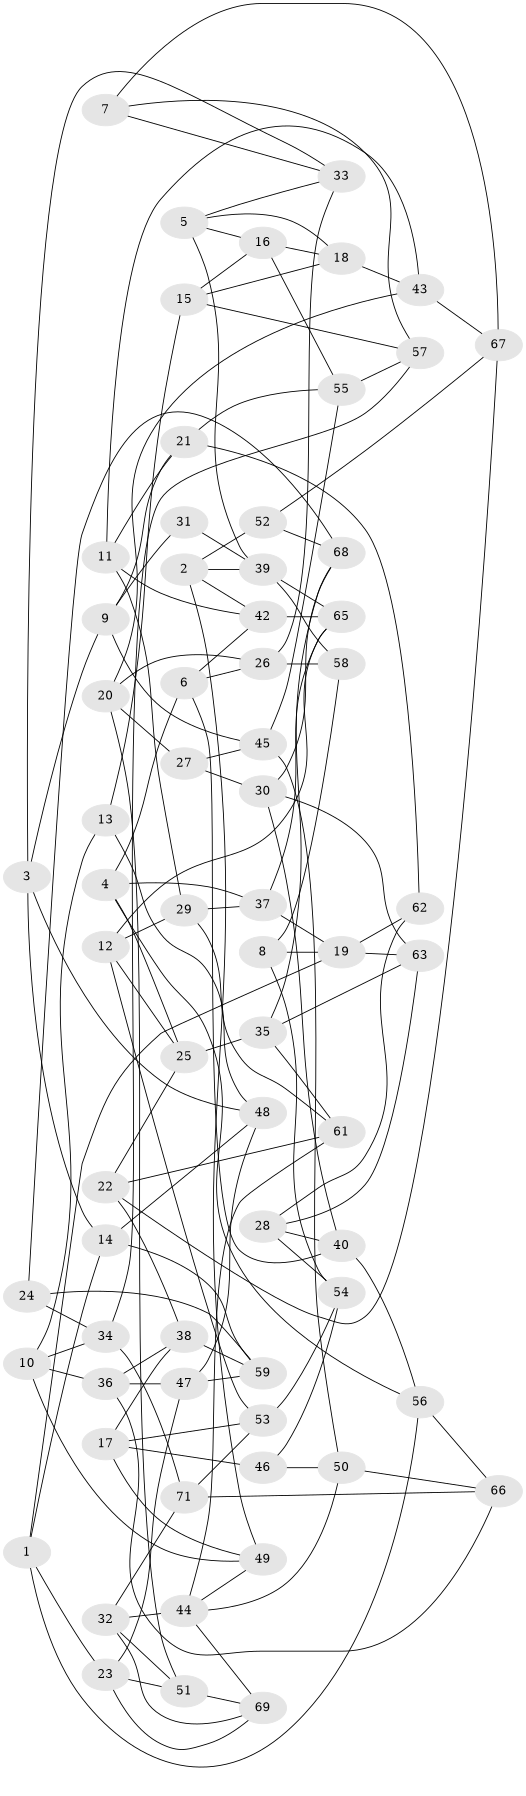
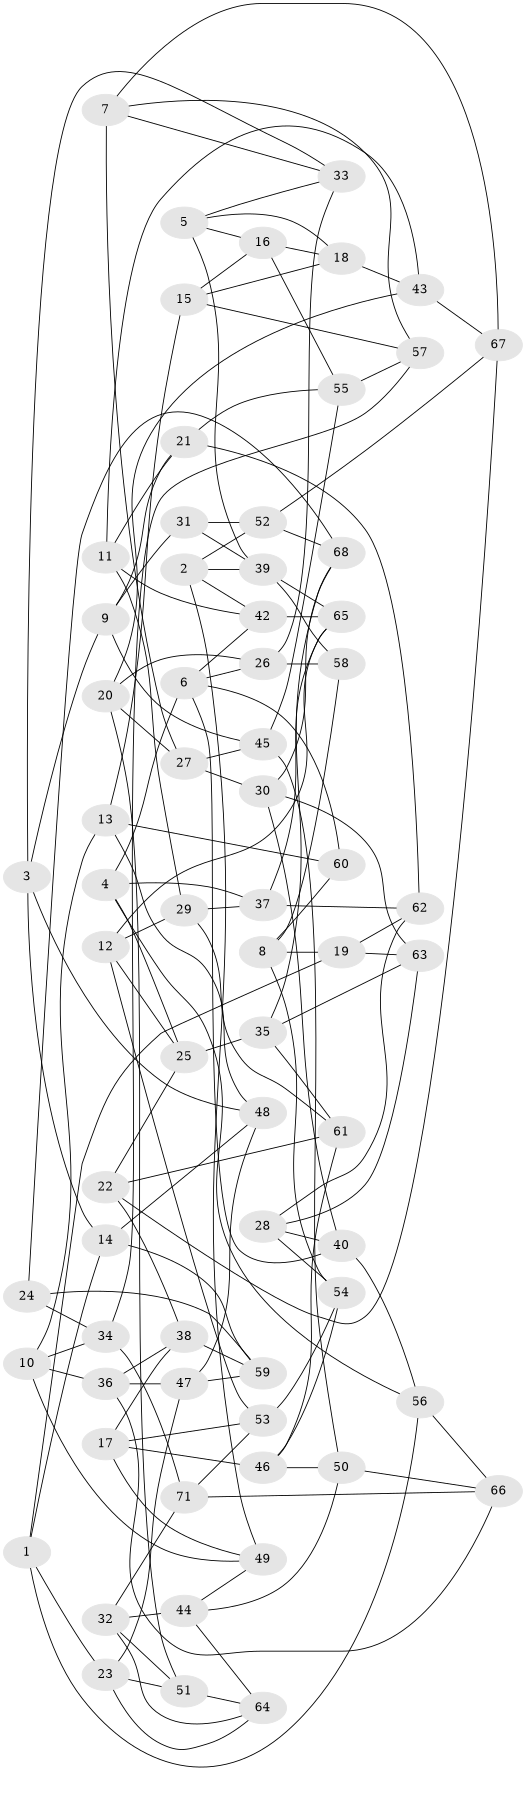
edge "7" -- "27": added
edge "31" -- "52": added
node "60": added
edge "37" -- "19": now "37" -- "62"
edge "61" -- "44": now "61" -- "46"
node "69": label "69" -> "64"
